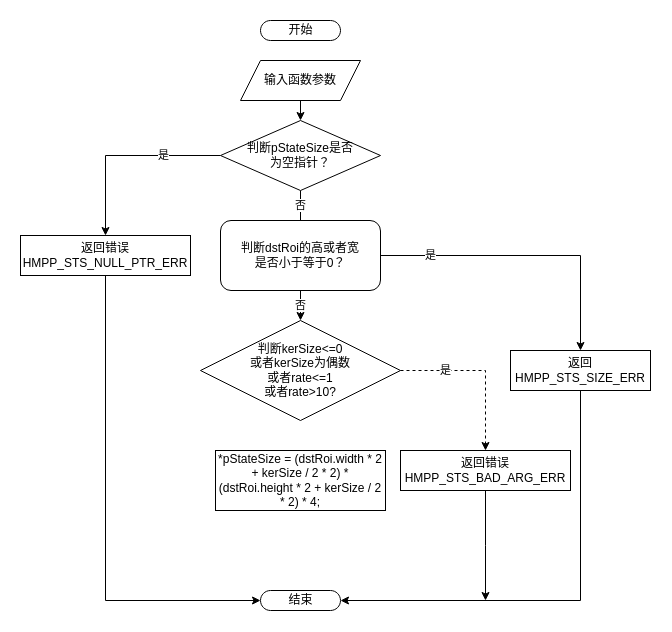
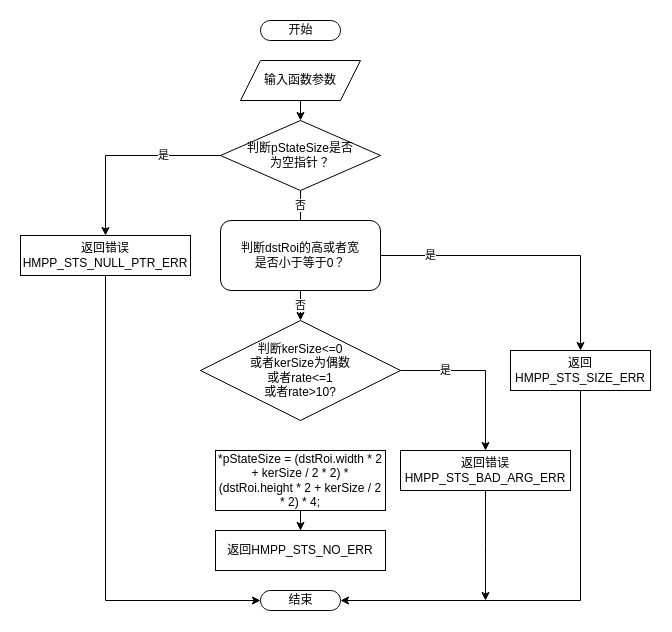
edge "判断kerSize<=0 或者kerSize为偶数 或者rate<=1 或者rate>10?" -> "返回错误HMPP_STS_BAD_ARG_ERR": style dashed -> solid
edge "*pStateSize = (dstRoi.width * 2 + kerSize / 2 * 2) * (dstRoi.height * 2 + kerSize / 2 * 2) * 4;" -> "返回HMPP_STS_NO_ERR": added
node "返回HMPP_STS_NO_ERR": added
